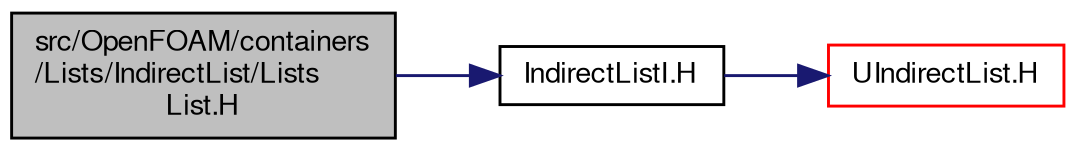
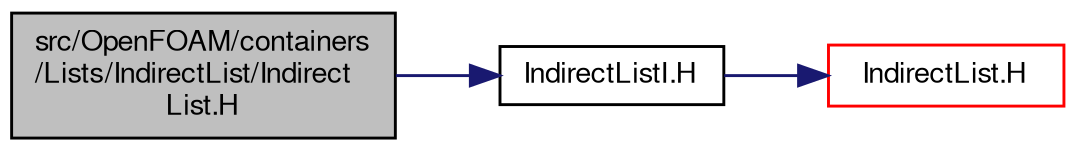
node "src/OpenFOAM/containers /Lists/IndirectList/Lists List.H": label "src/OpenFOAM/containers /Lists/IndirectList/Lists List.H" -> "src/OpenFOAM/containers /Lists/IndirectList/Indirect List.H"
node "UIndirectList.H": label "UIndirectList.H" -> "IndirectList.H"
